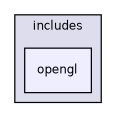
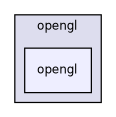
cluster "includes": label "includes" -> "opengl"
